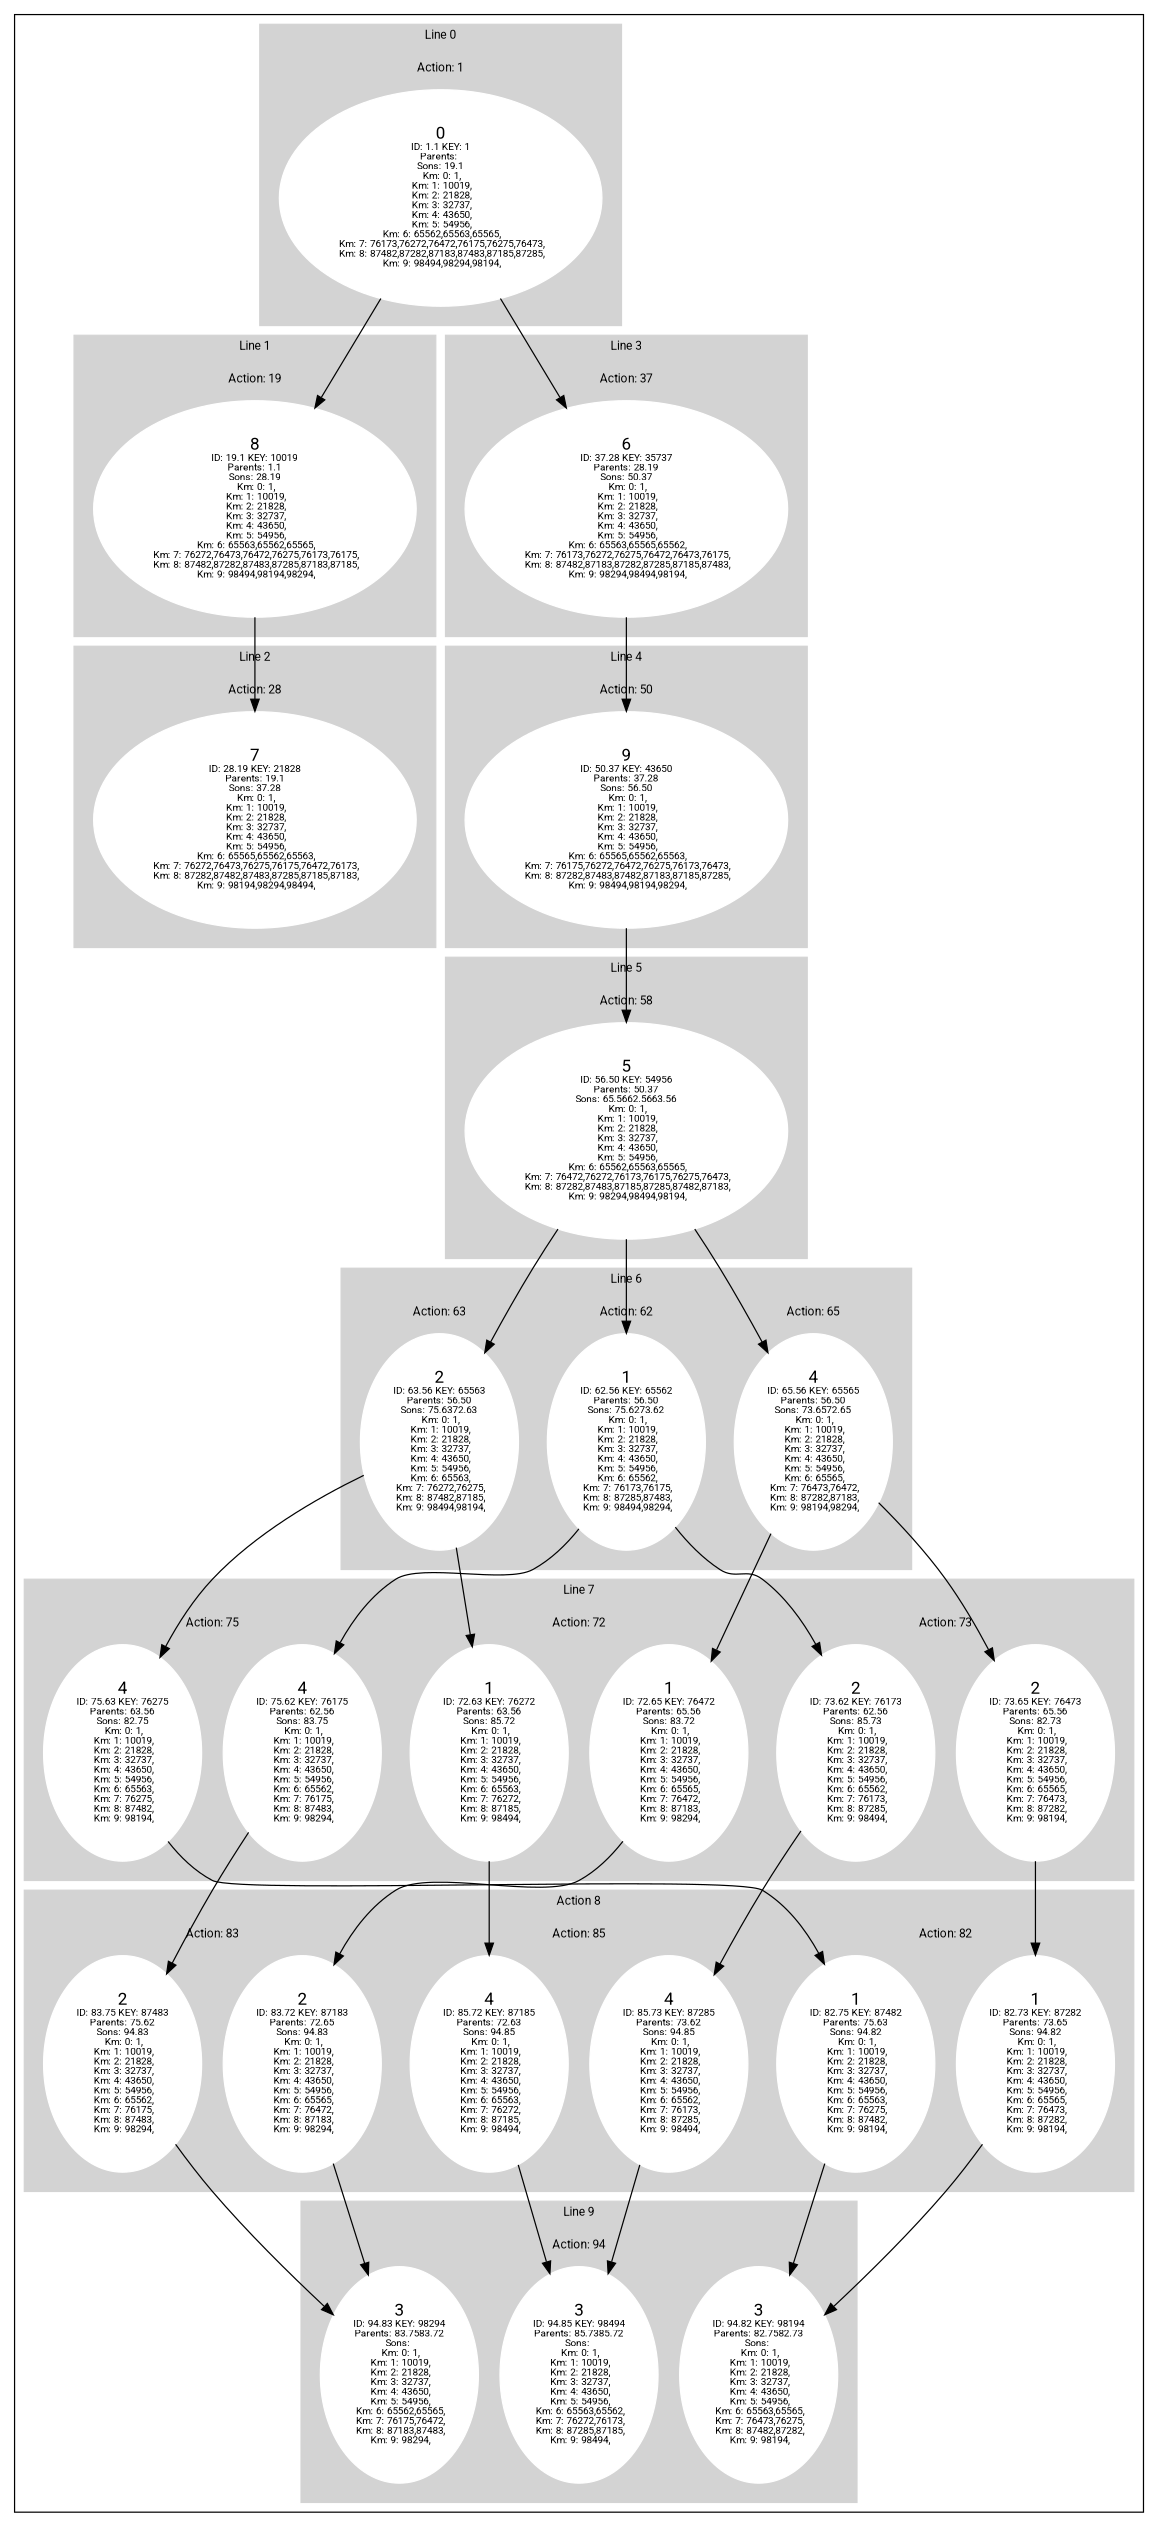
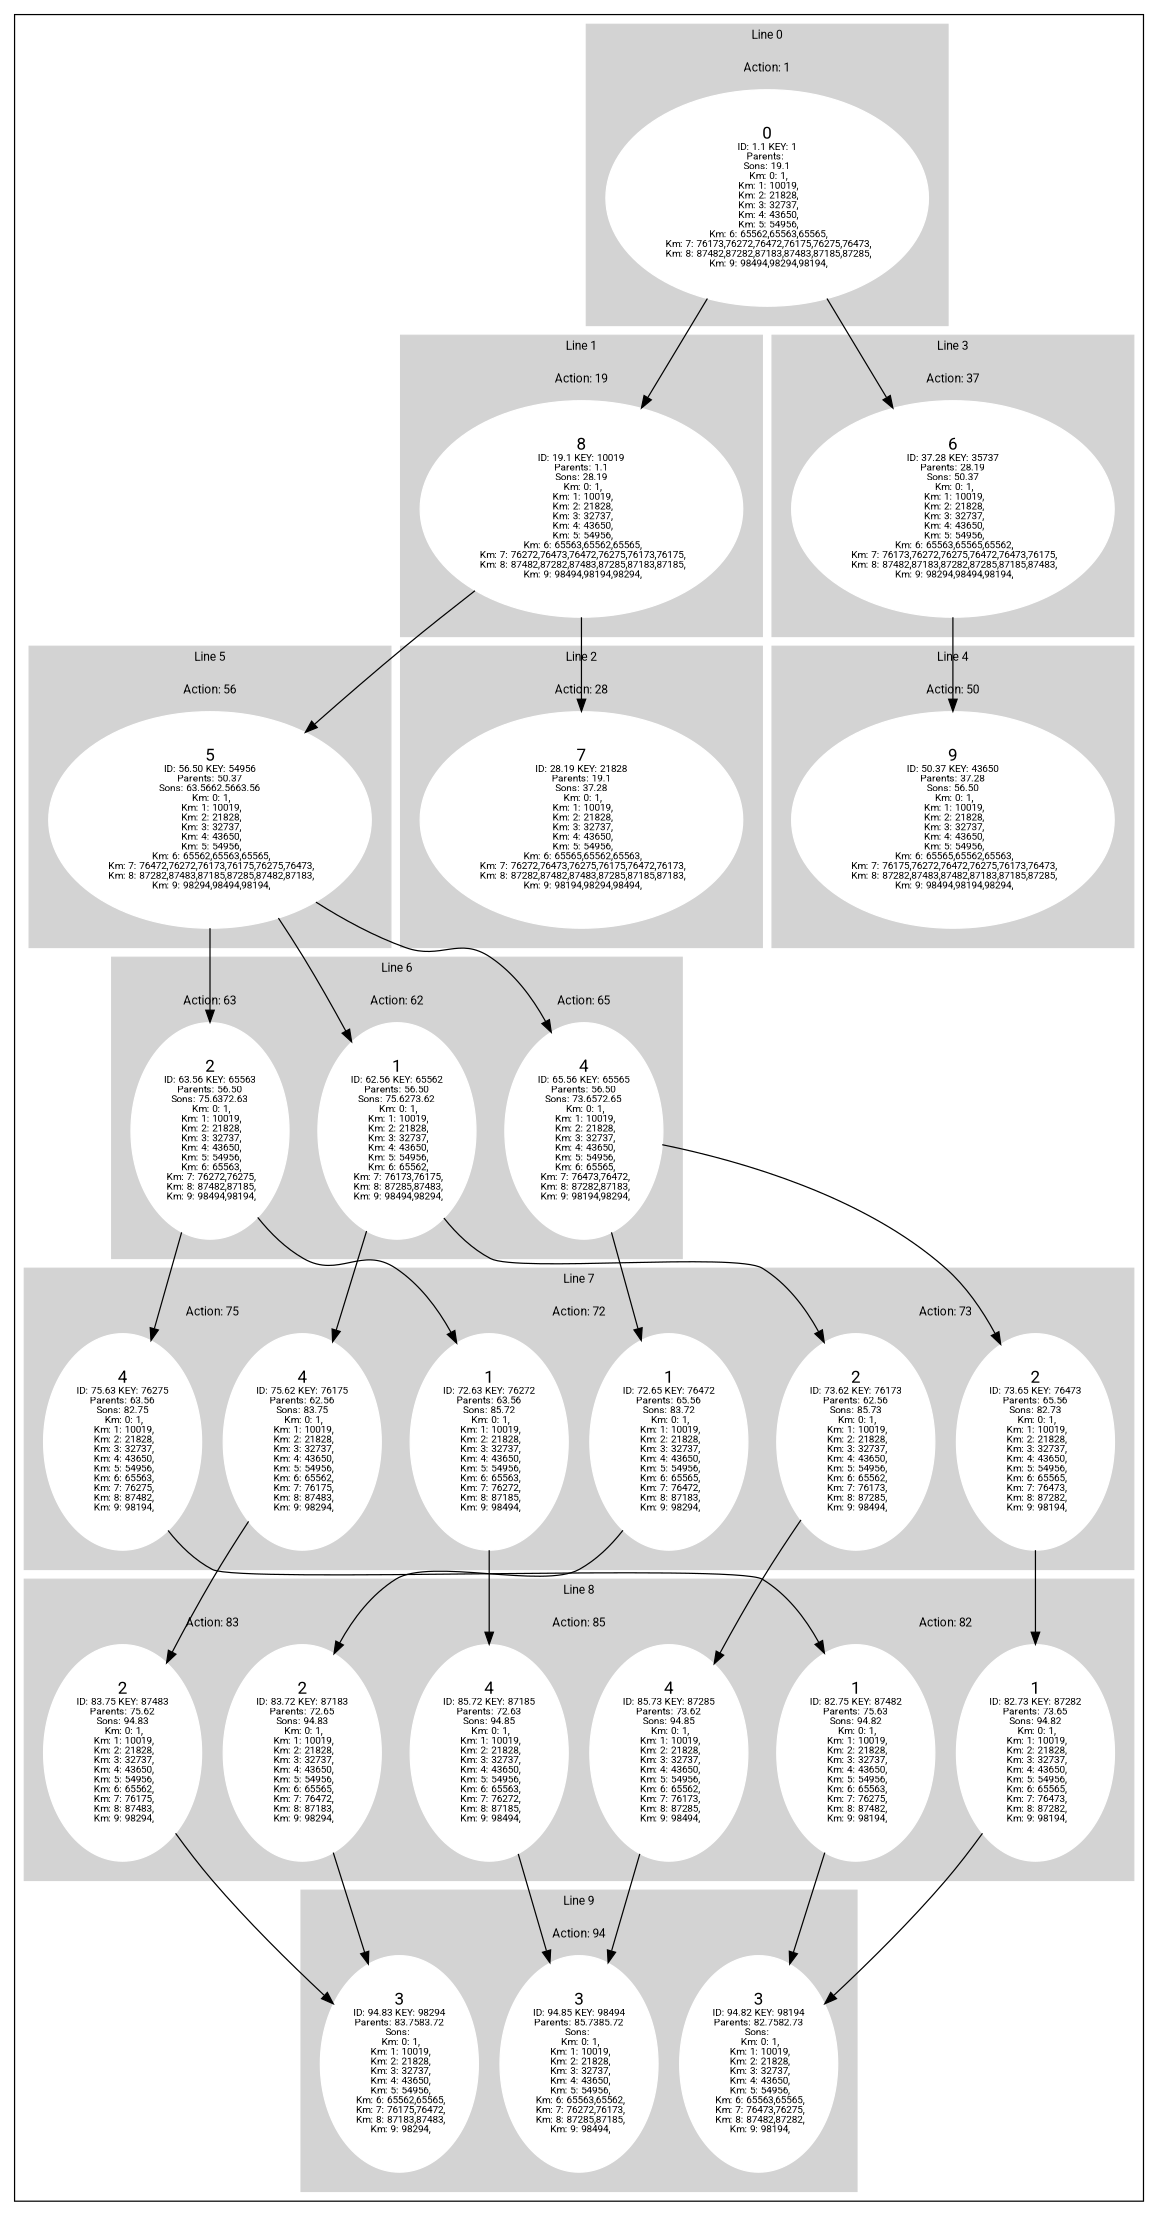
edge "9" -> "5": now "8" -> "5"
cluster "Action: 58": label "Action: 58" -> "Action: 56"
node "5": text "Sons: 65.5662.5663.56" -> "Sons: 63.5662.5663.56"
cluster "Action 8": label "Action 8" -> "Line 8"
